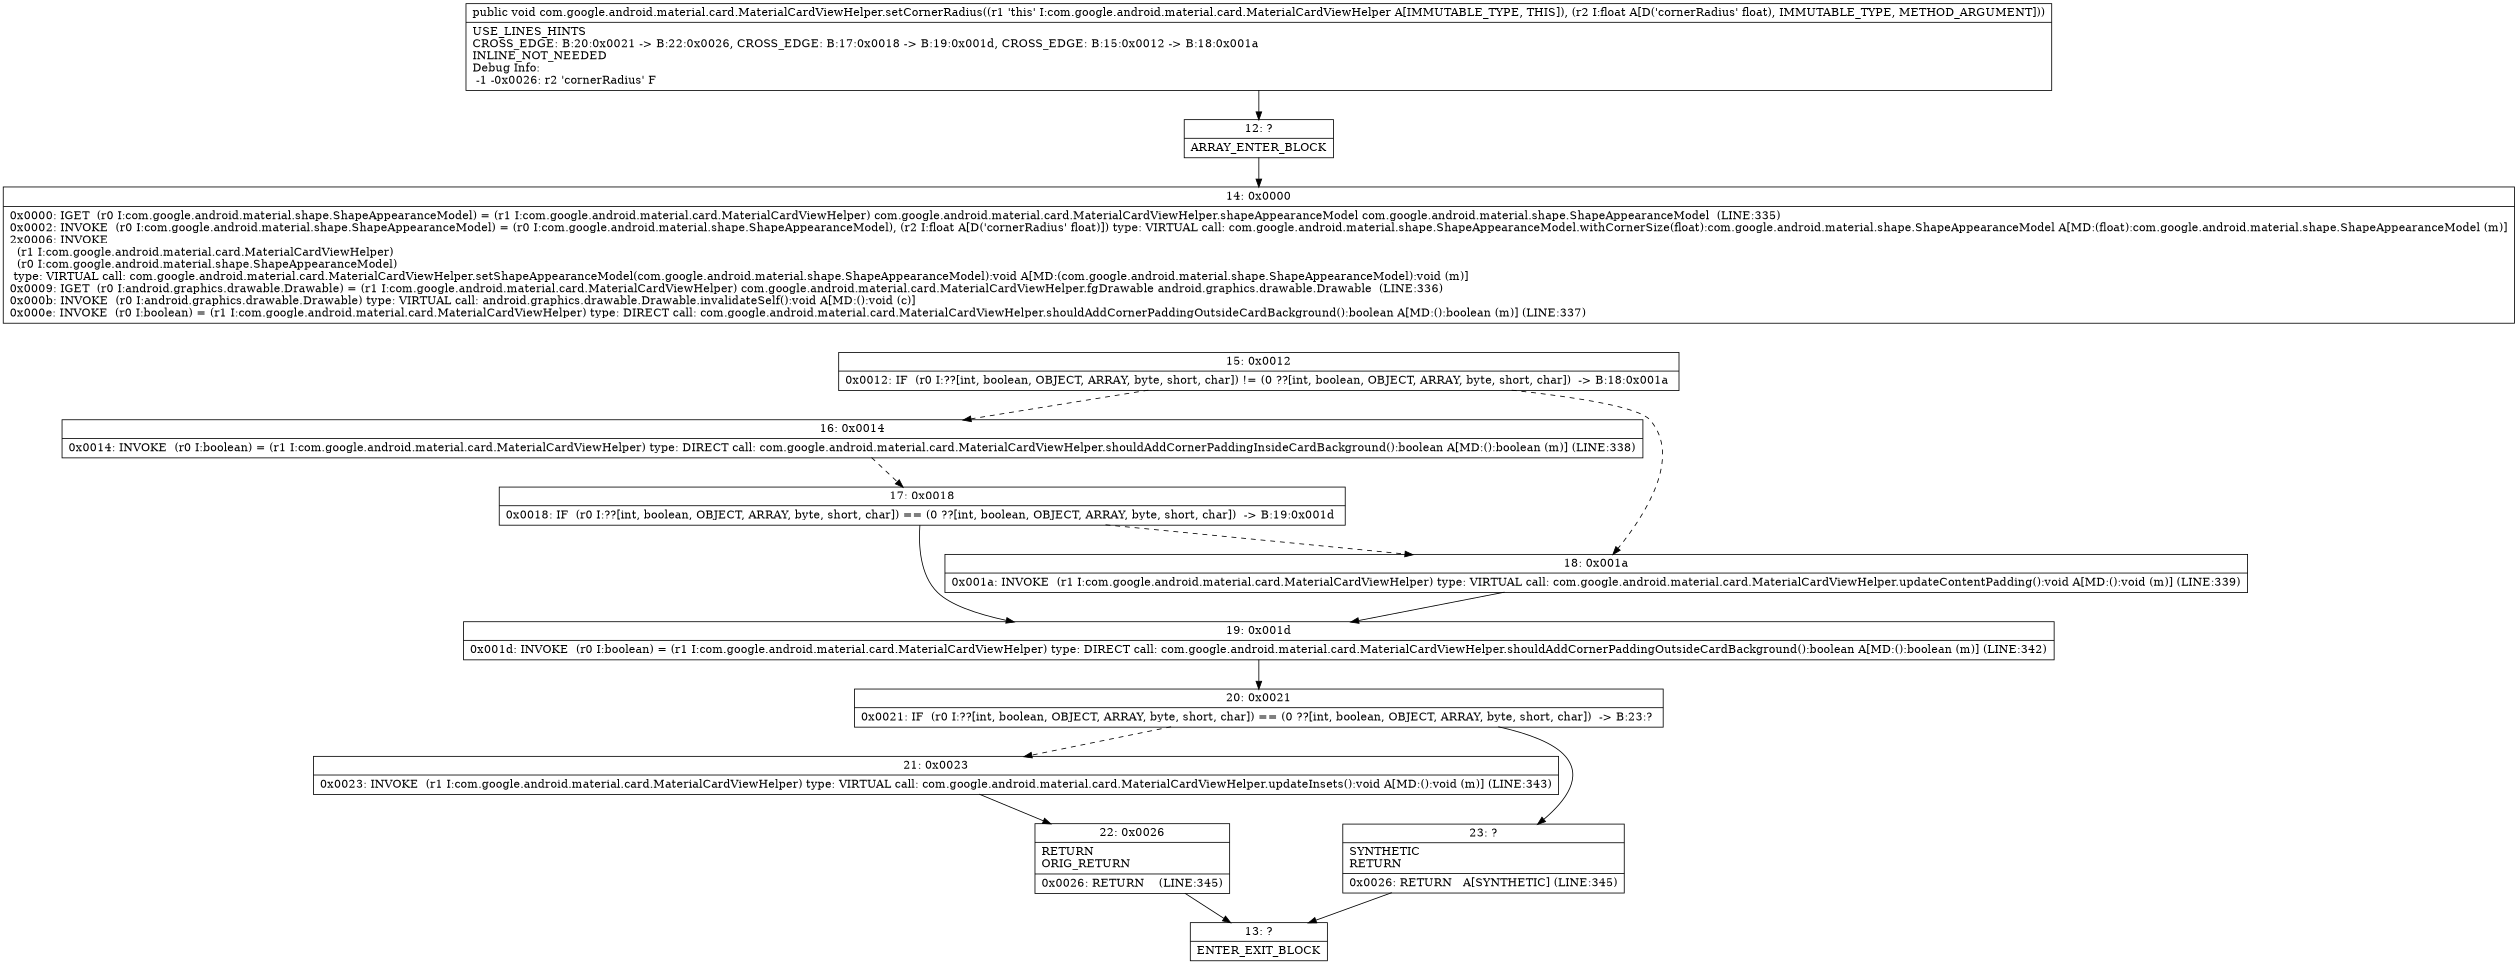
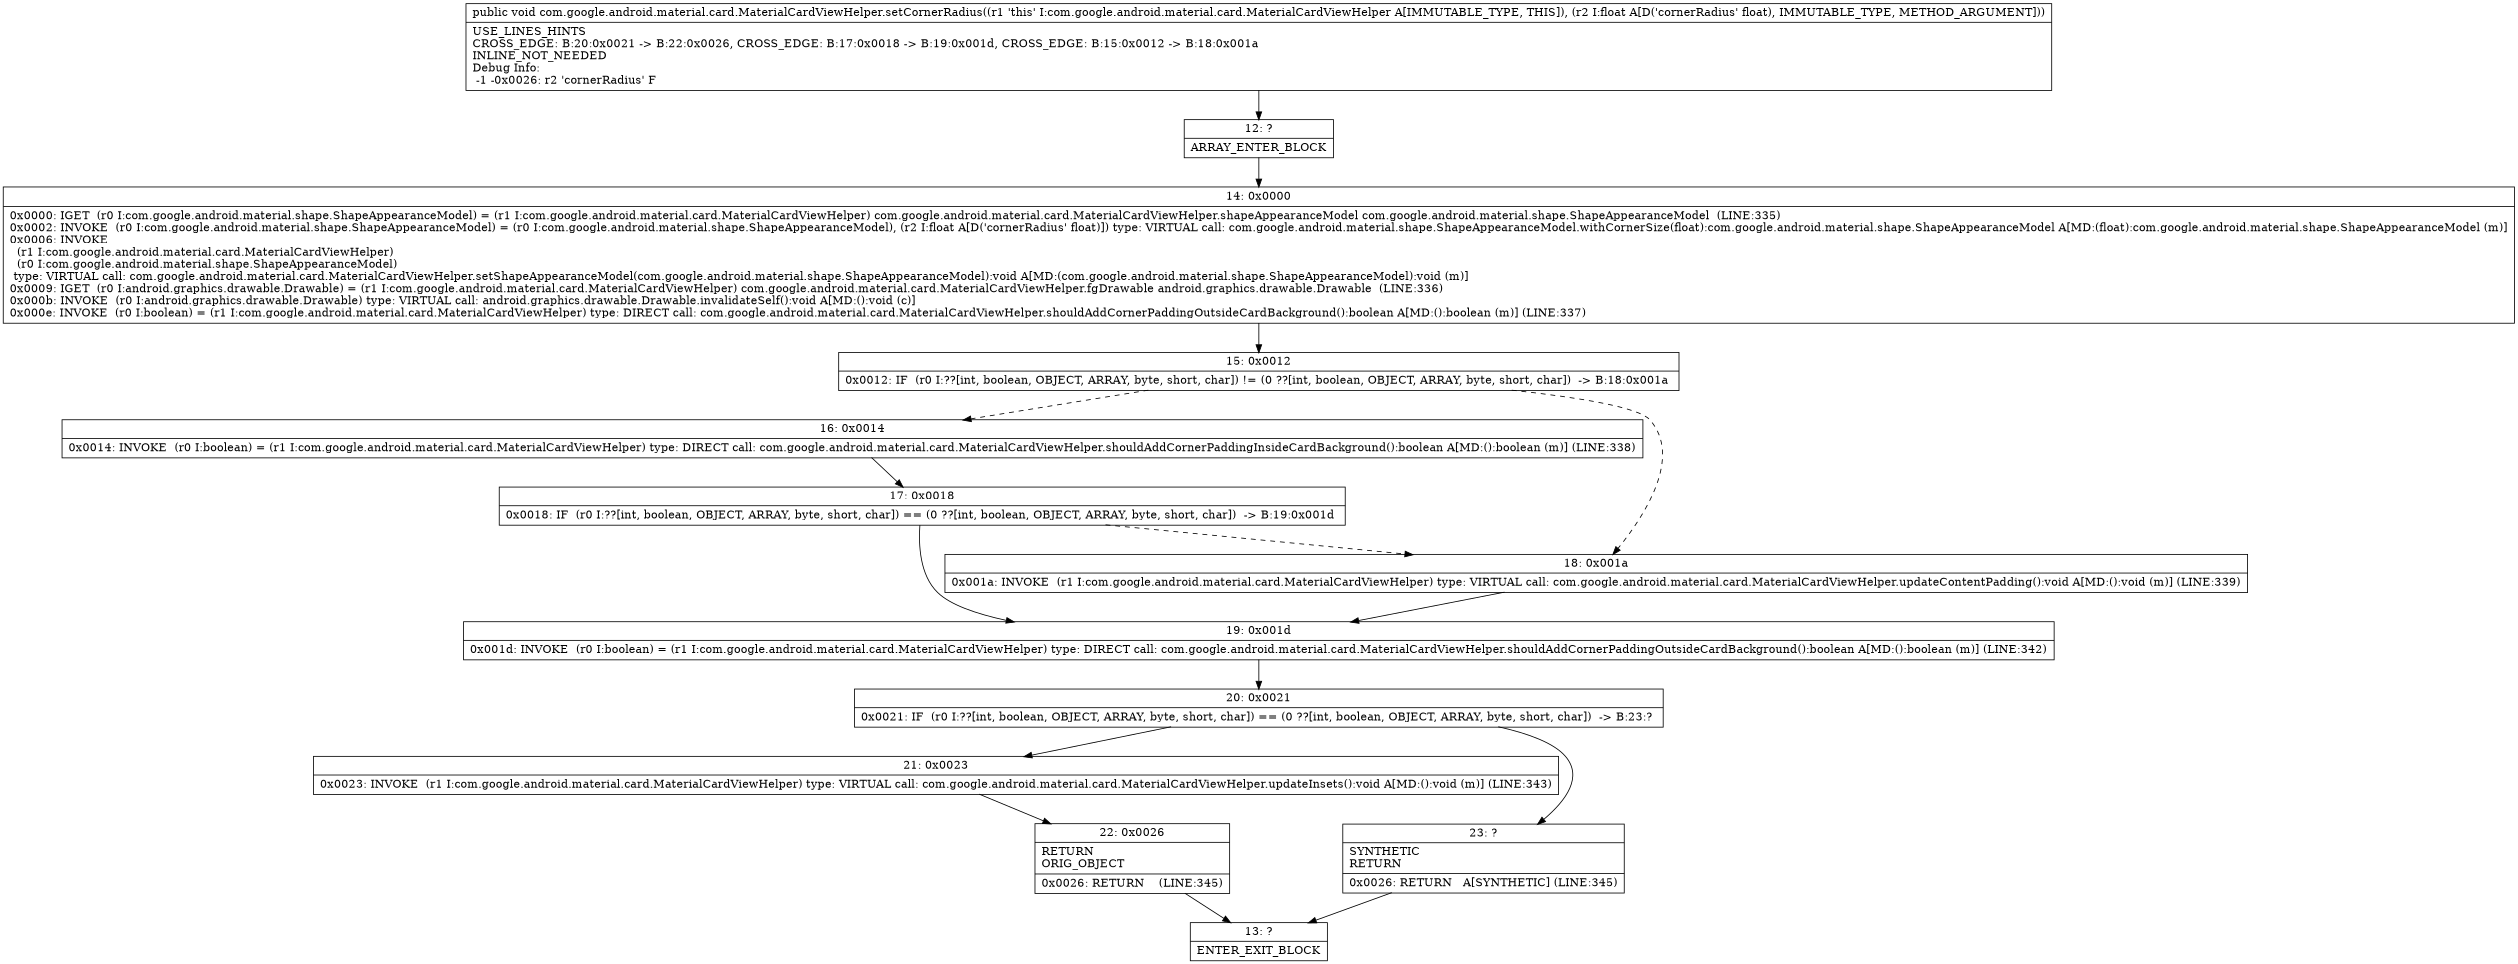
node "14: 0x0000": text "2x0006: INVOKE" -> "0x0006: INVOKE"
edge "14: 0x0000" -> "15: 0x0012": added
edge "16: 0x0014" -> "17: 0x0018": style dashed -> solid
edge "20: 0x0021" -> "21: 0x0023": style dashed -> solid
node "22: 0x0026": text "ORIG_RETURN" -> "ORIG_OBJECT"
